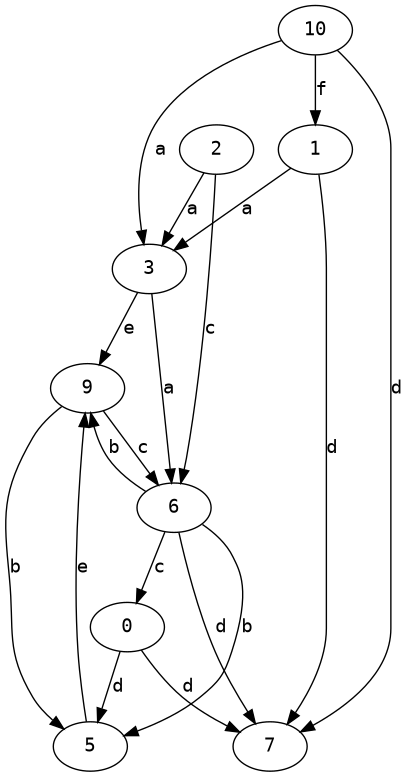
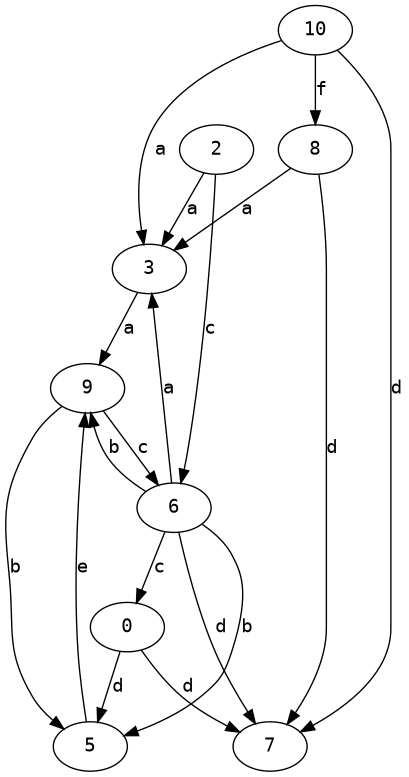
node "1": label "1" -> "8"
edge "3" -> "9": label "e" -> "a"
edge "3" -> "6": reversed
